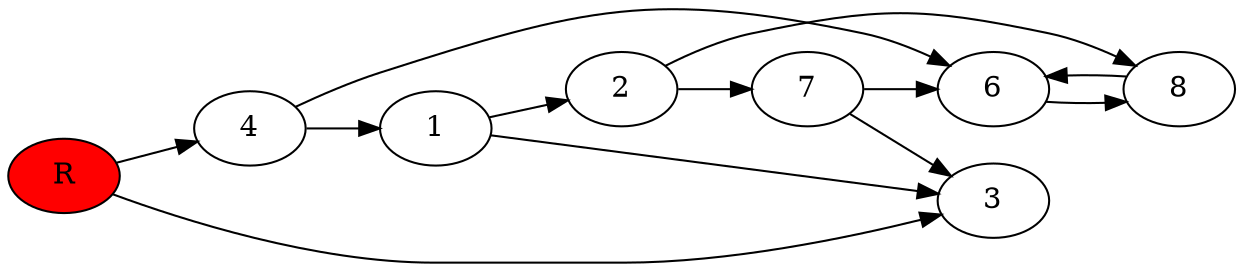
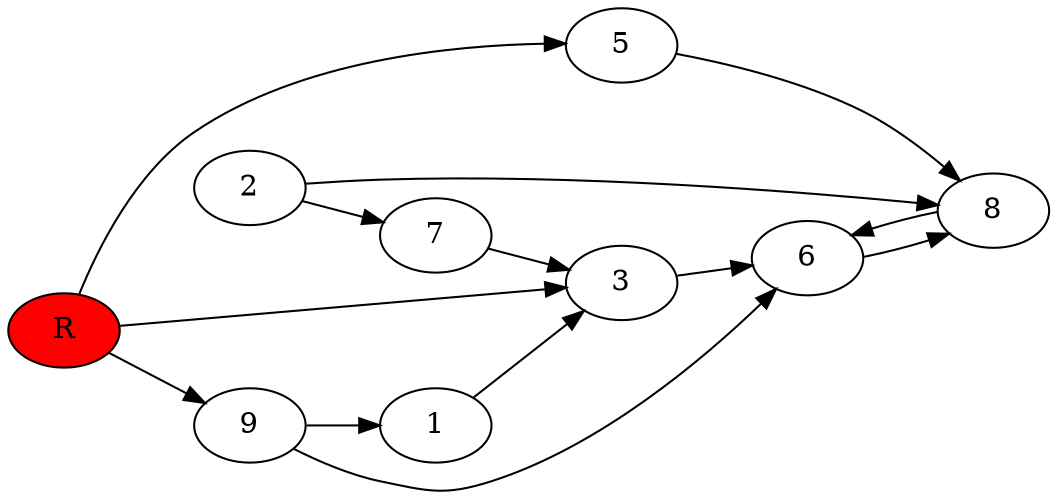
node "5": added
edge "7" -> "6": now "3" -> "6"
edge "1" -> "2": removed
node "4": label "4" -> "9"
